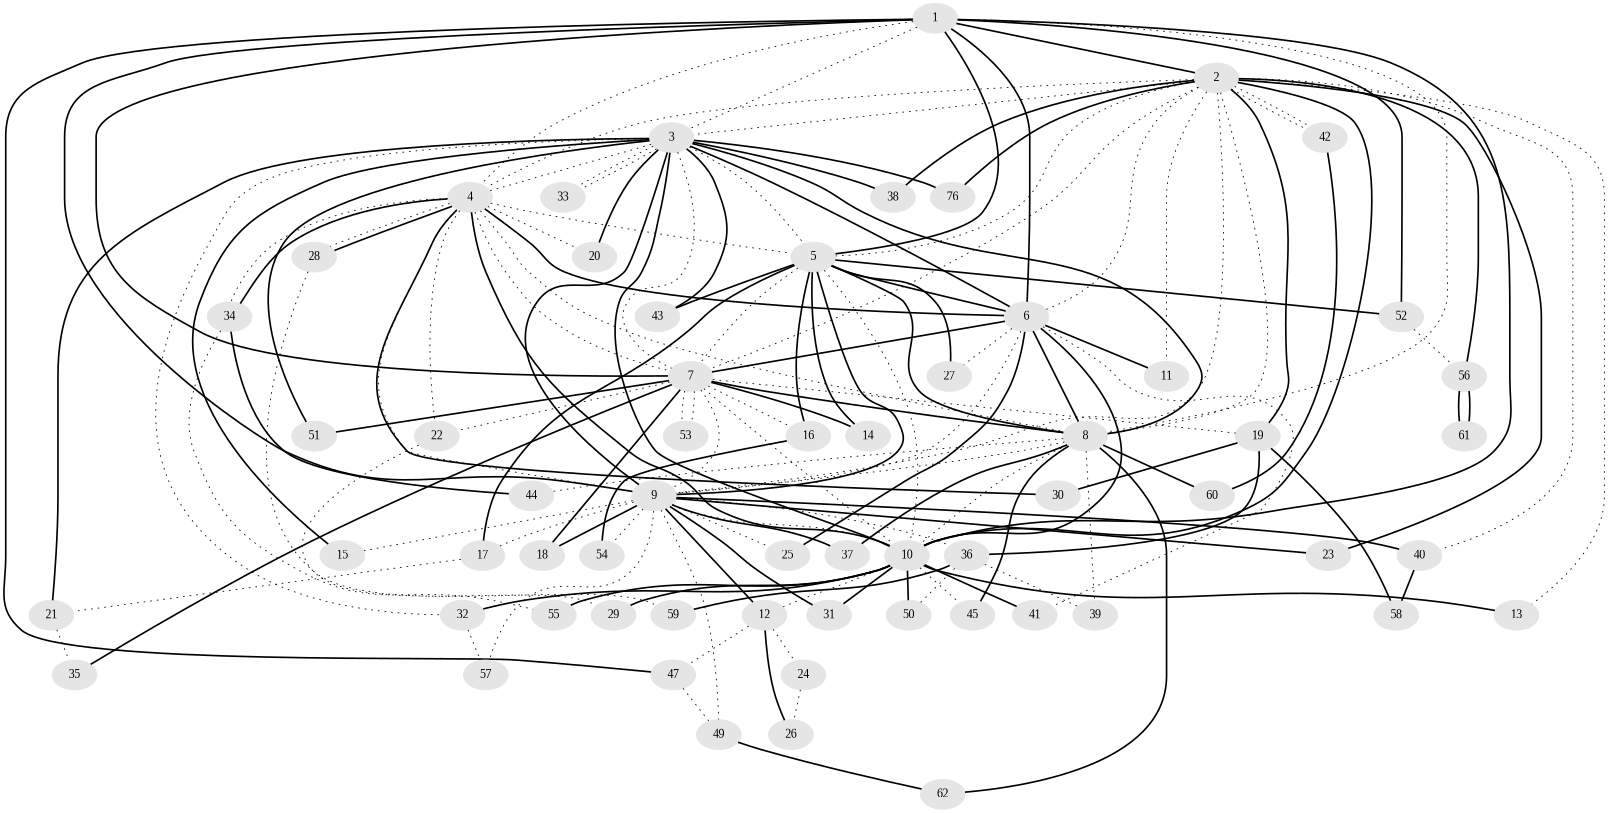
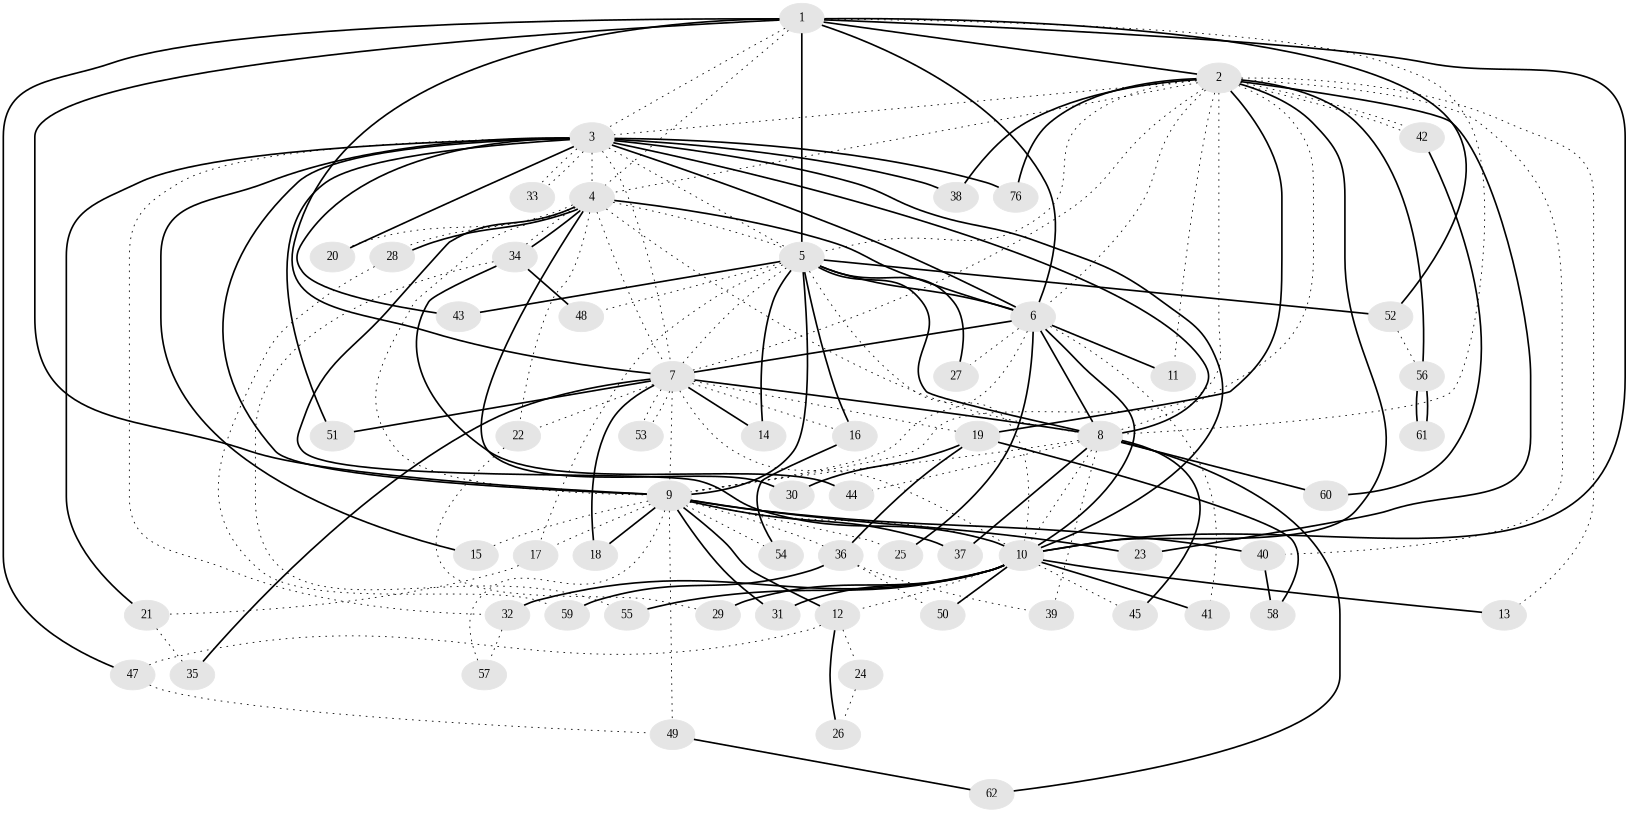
node "48": added
edge "5" -- "17": style bold -> dotted
